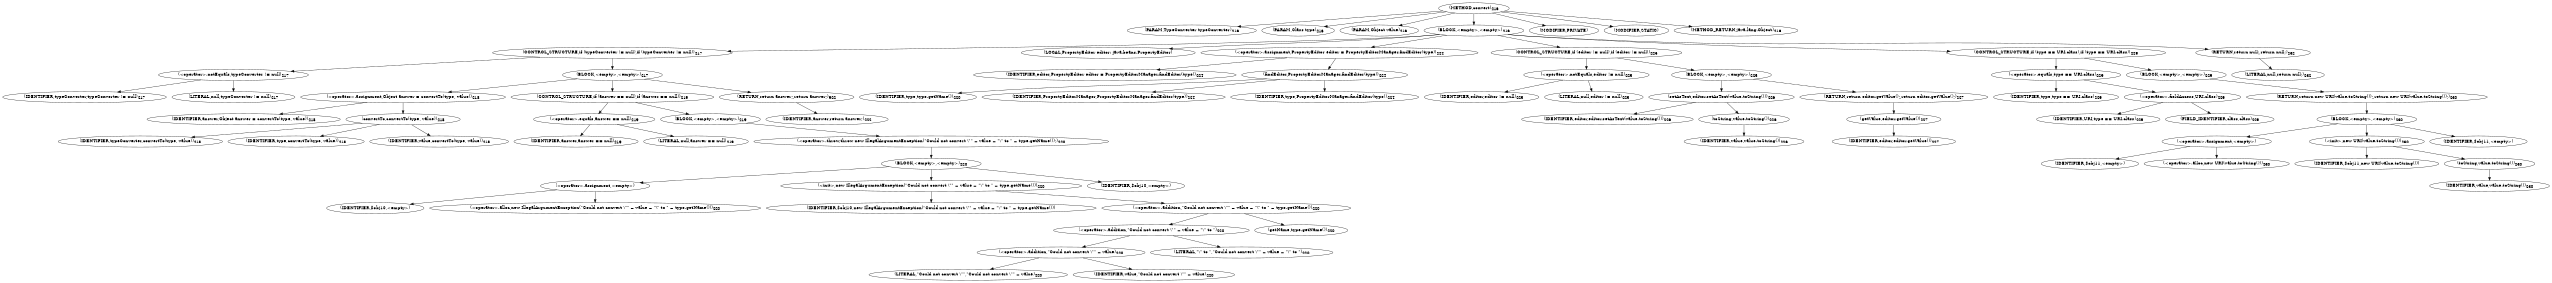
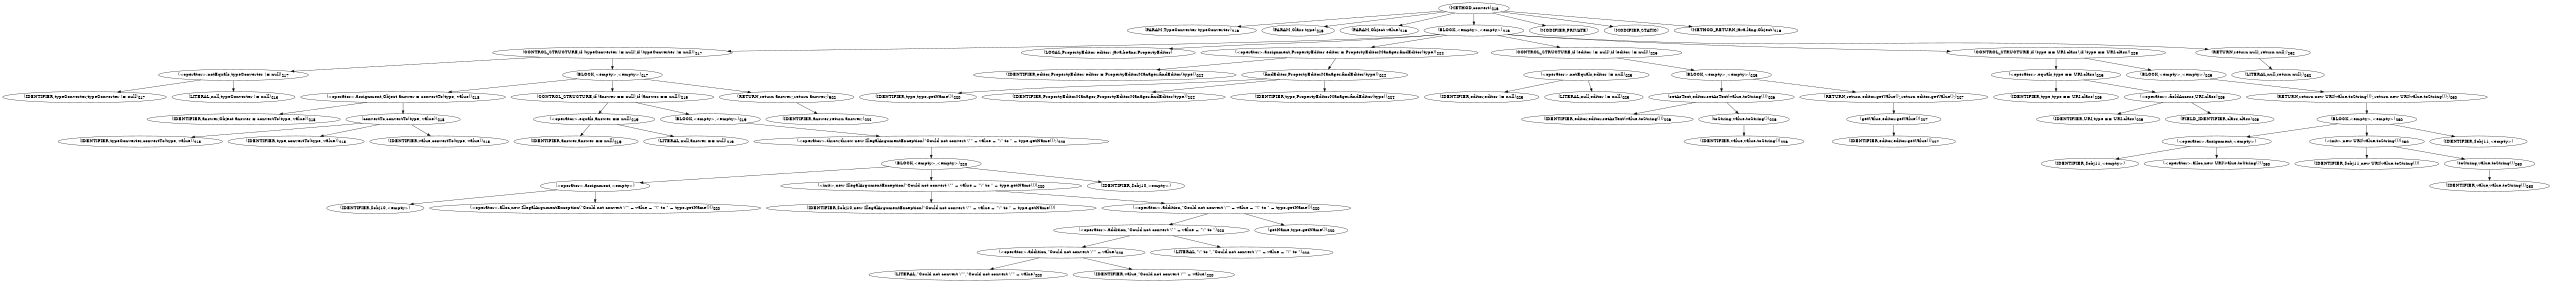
edge "(CONTROL_STRUCTURE,if (editor != null),if (editor != null))" -> "(<operator>.notEquals,editor != null)": removed
node "(LITERAL,null,typeConverter != null)": text "217" -> "213"
